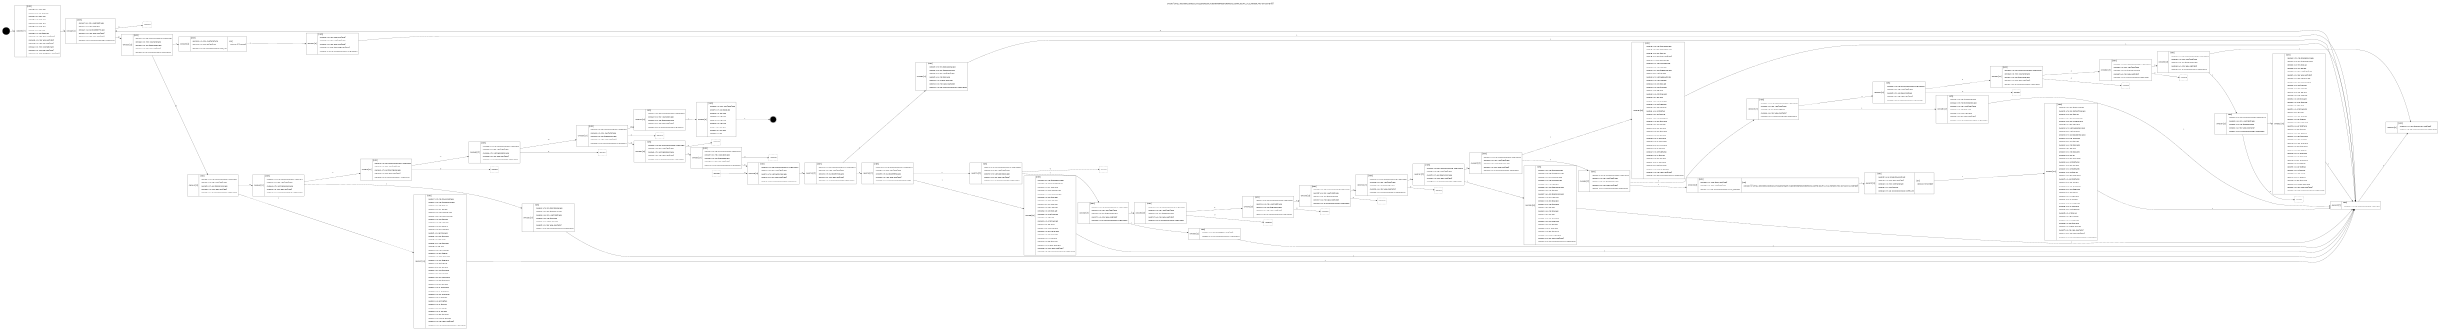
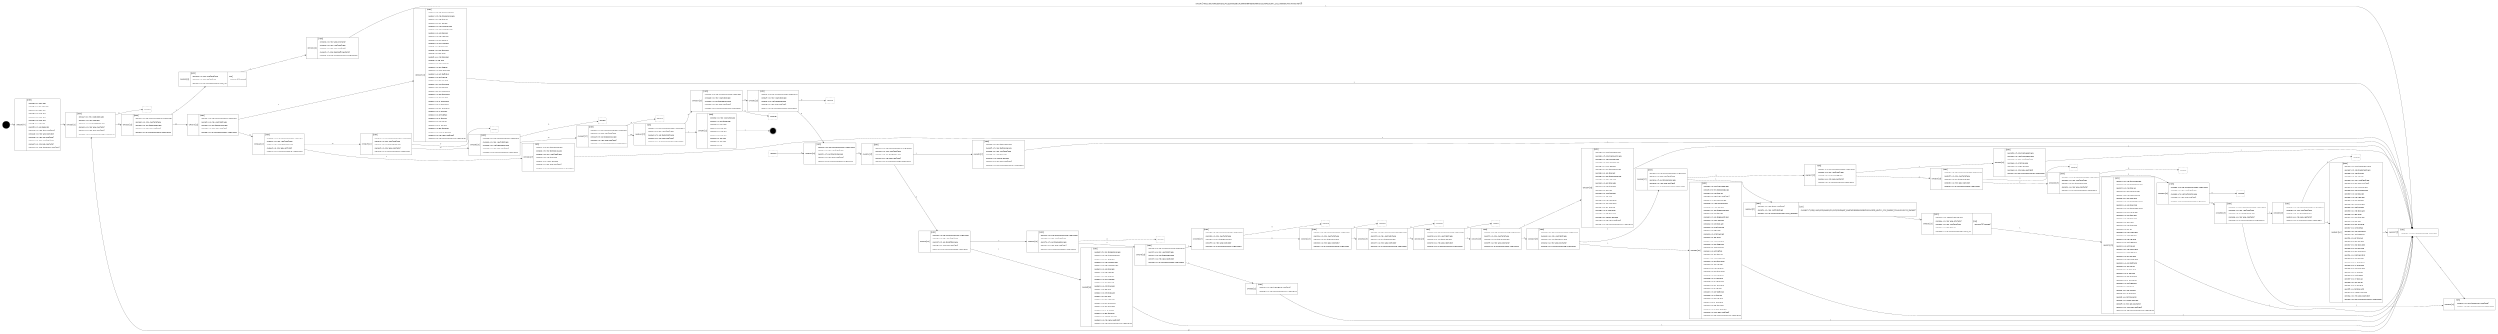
edge "0x4016a7 [25]" -> "0x4016d9 [25]": now "0x4016c0 [25]" -> "0x4016d9 [25]"
